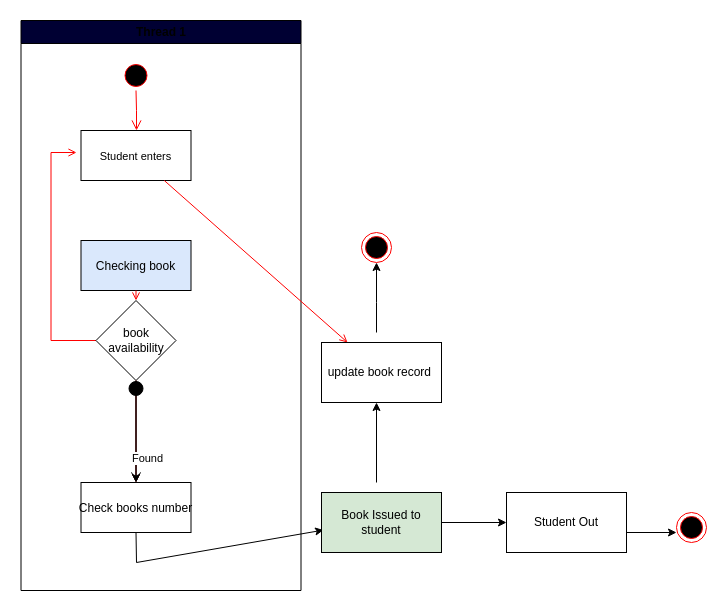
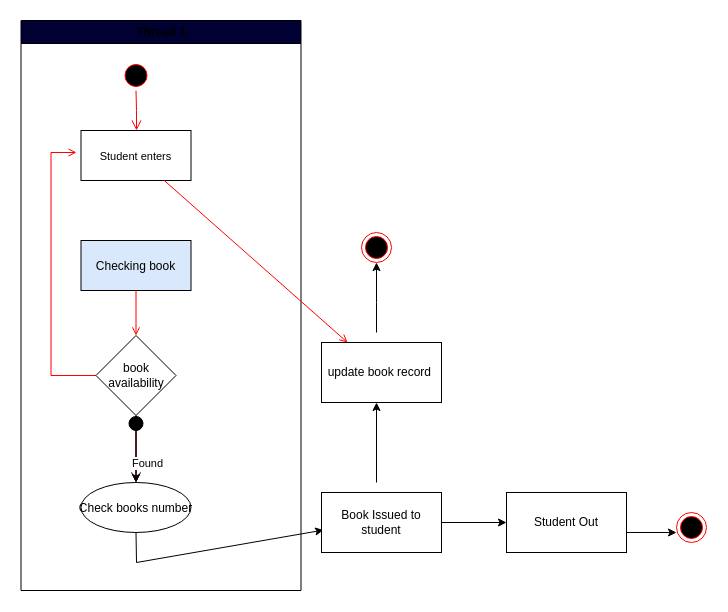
node "book availability": moved (136, 341) -> (136, 376)
node "Check books number": shape rectangle -> ellipse
node "Book Issued to student": fillcolor #d5e8d4 -> #ffffff
